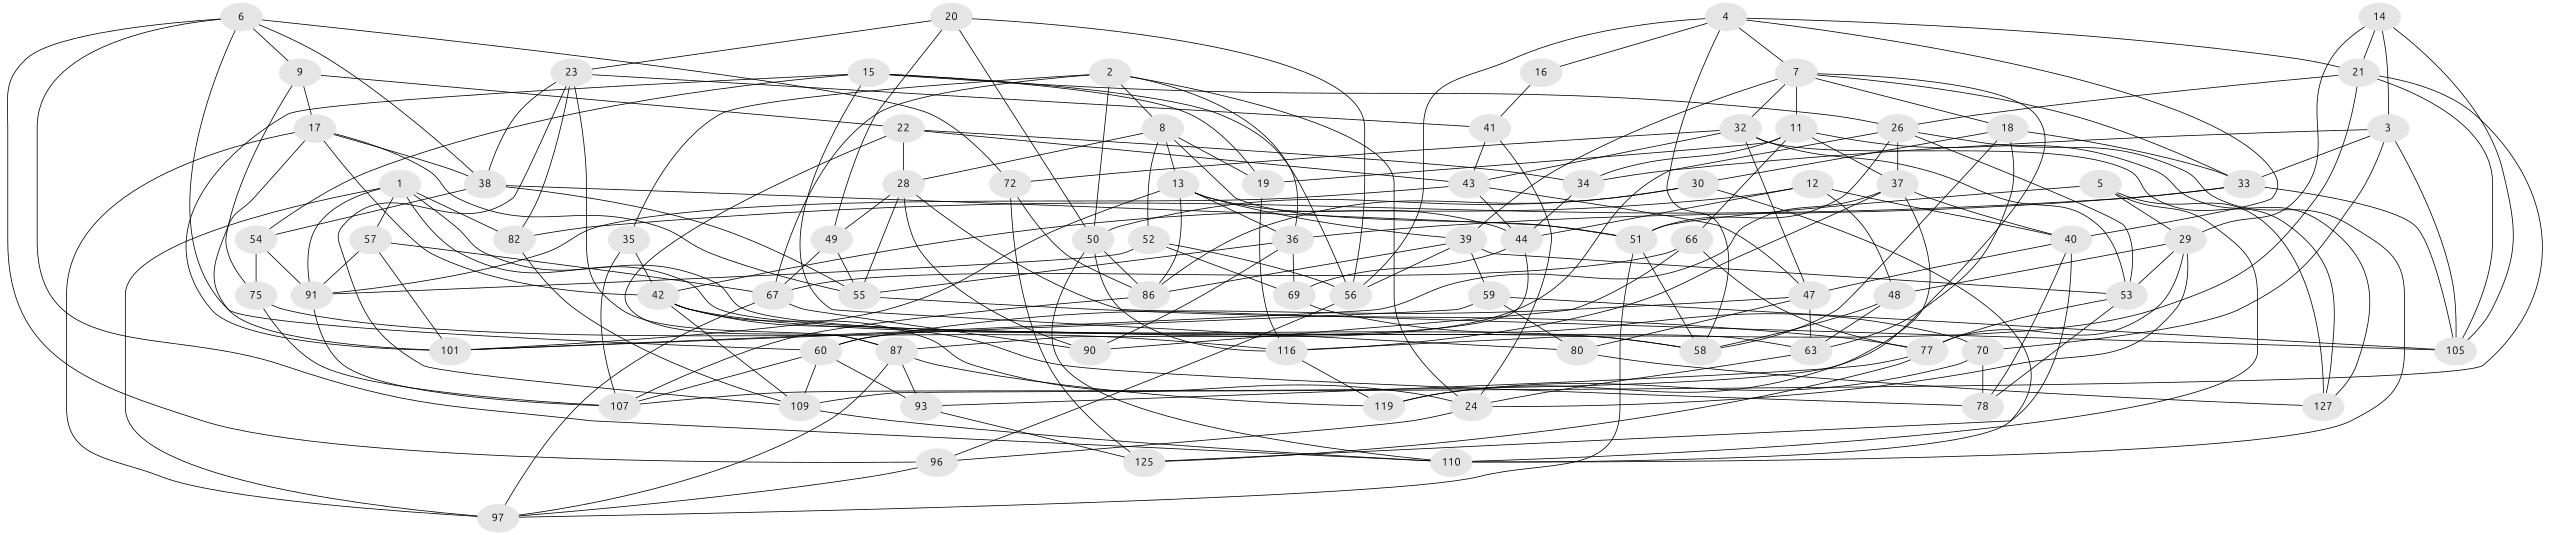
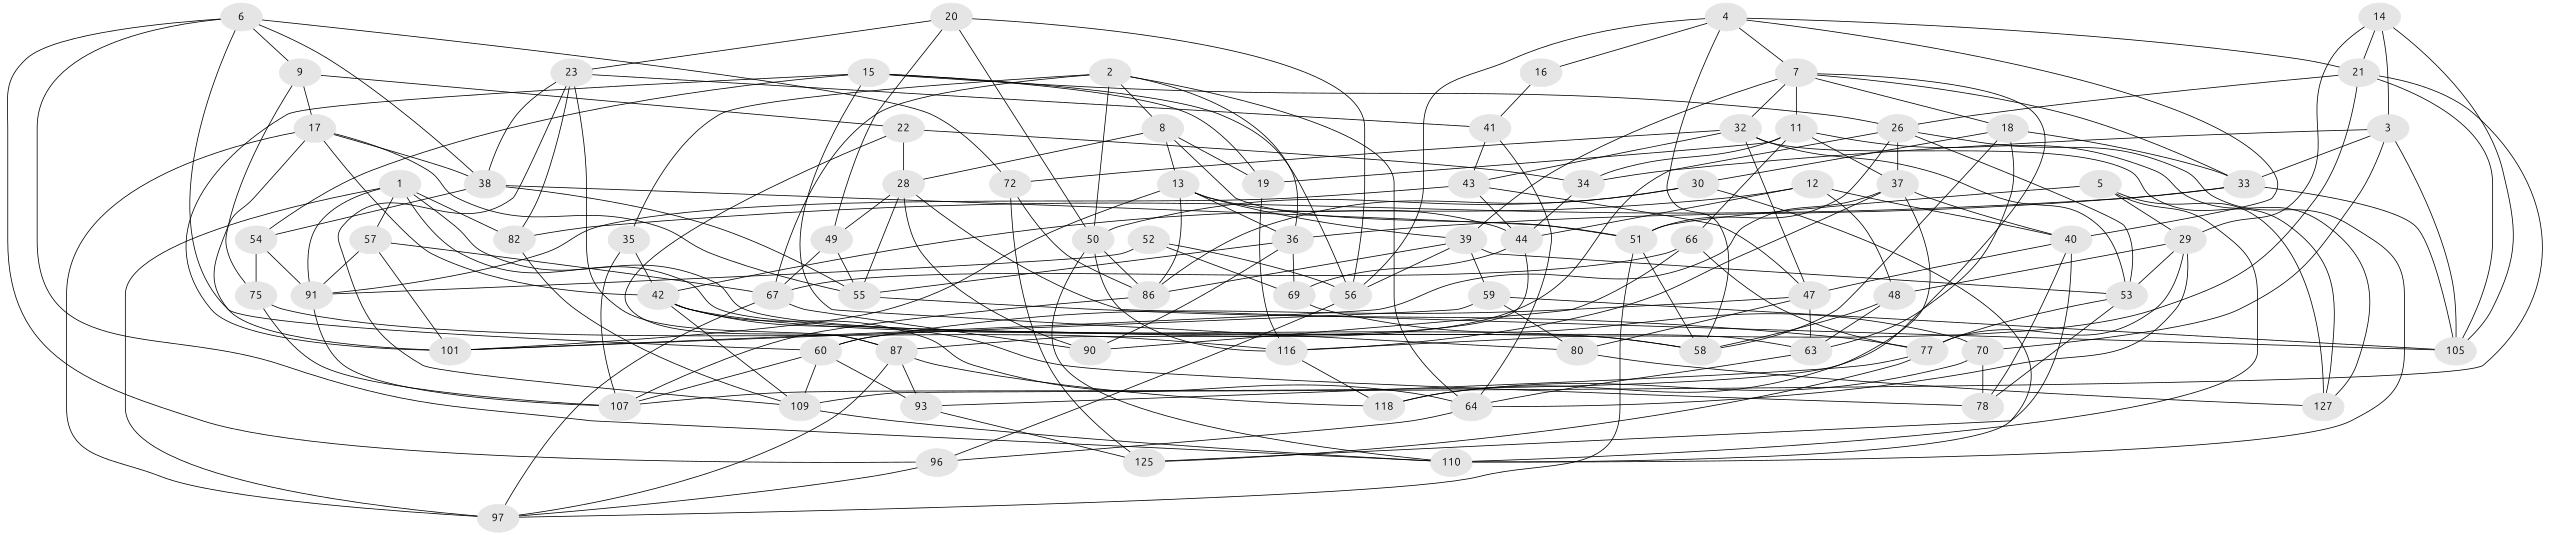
edge "22" -- "43": removed
edge "8" -- "52": removed
node "119": label "119" -> "118"
node "24": label "24" -> "64"
